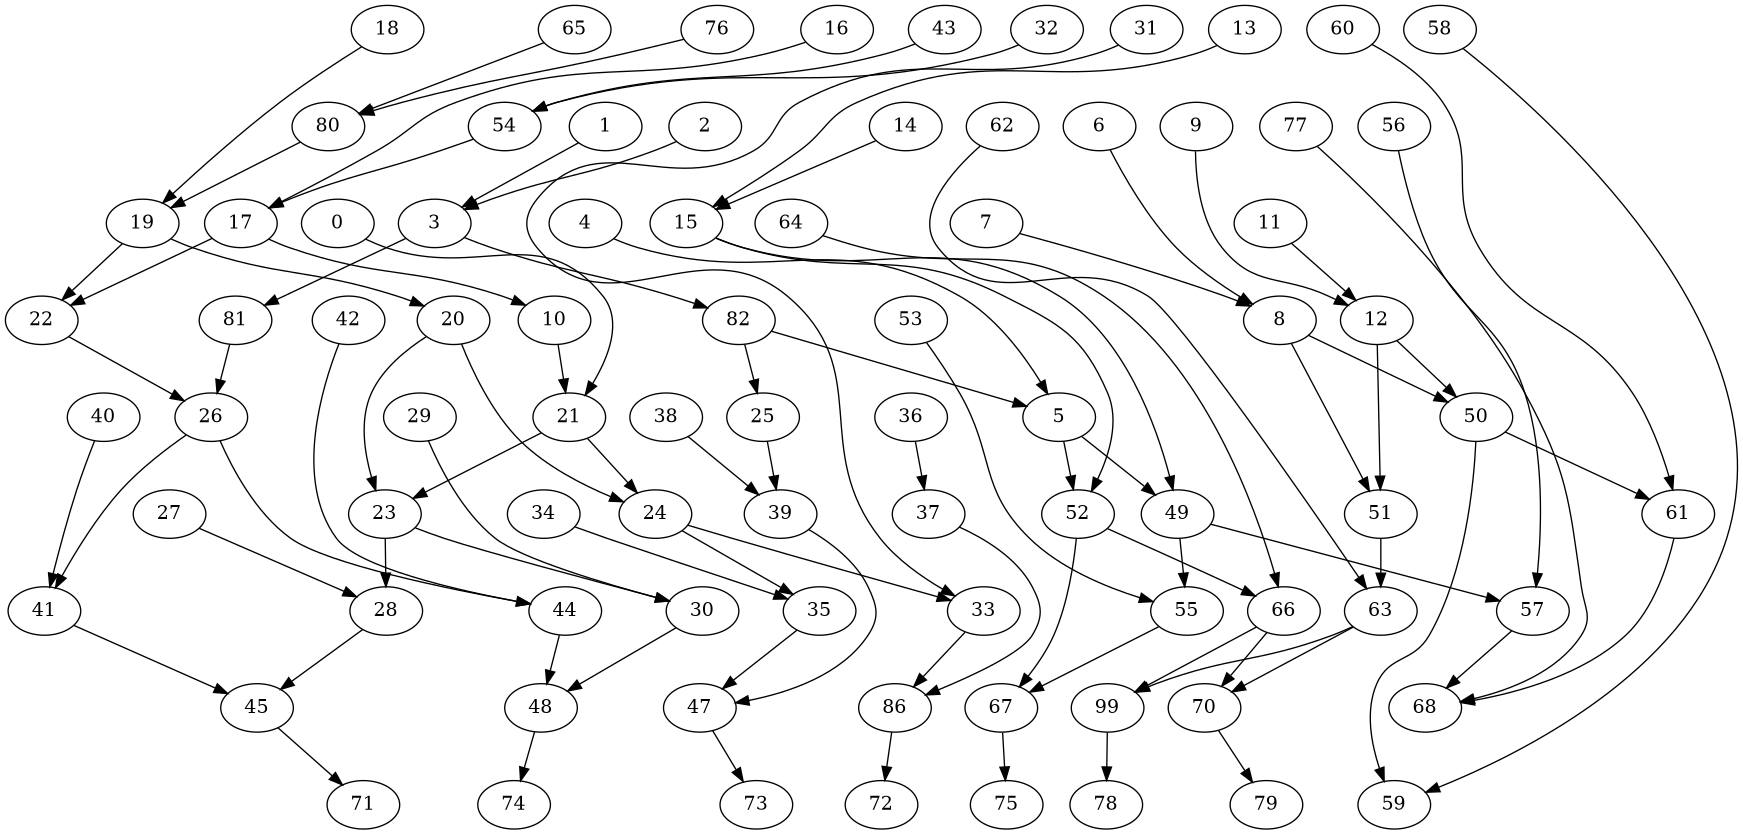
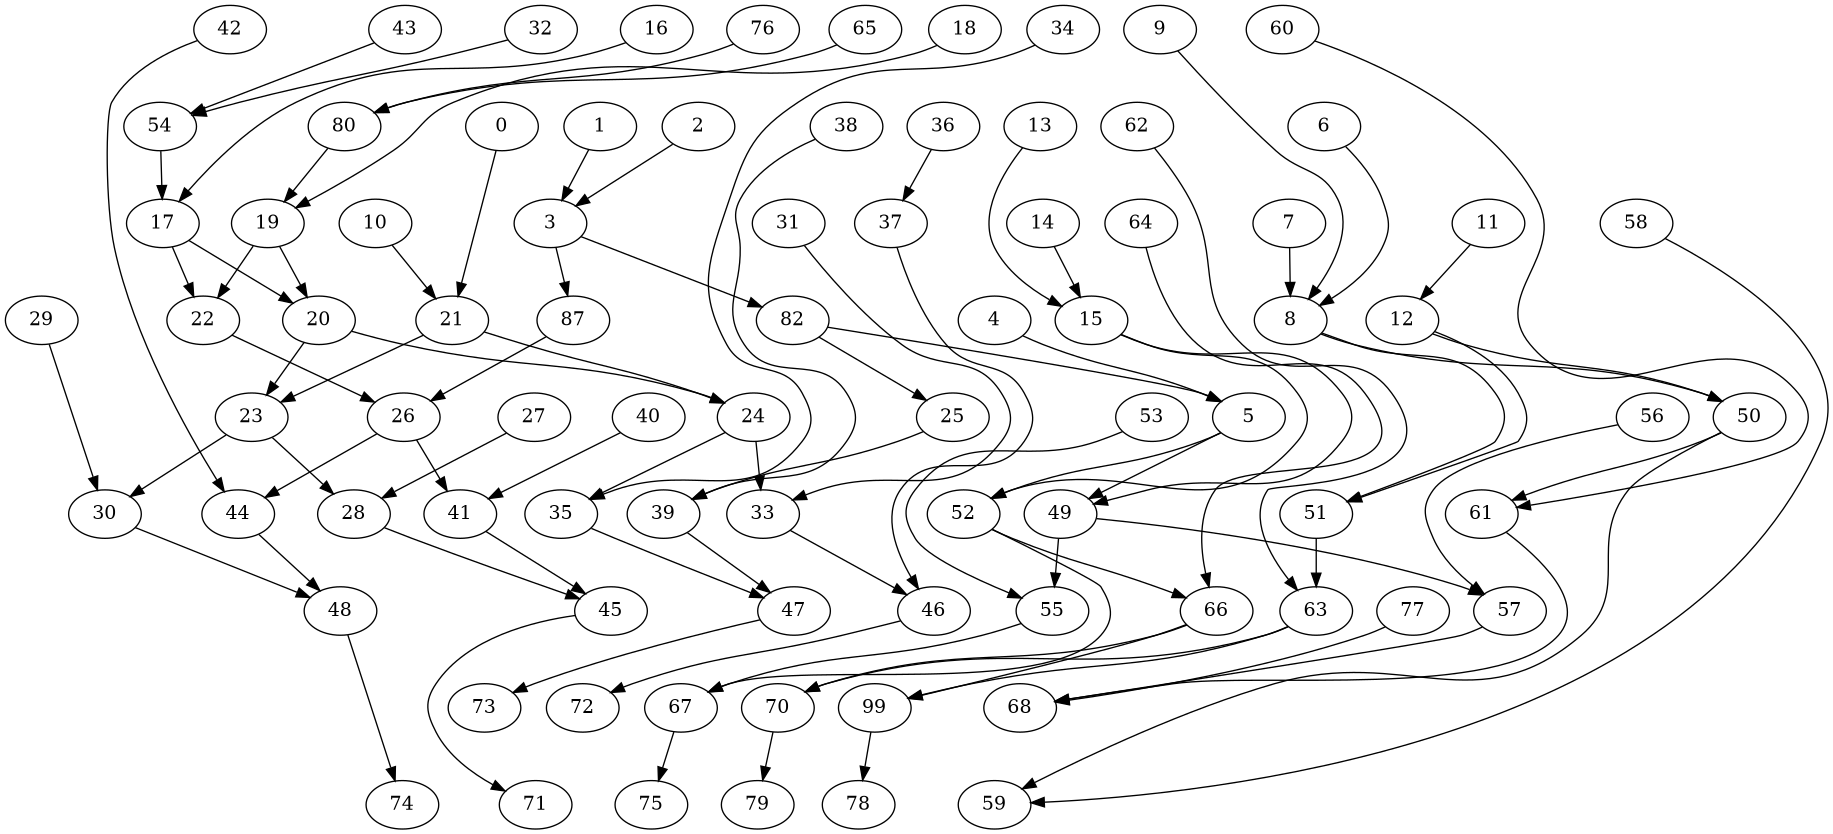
edge "9" -> "12": now "9" -> "8"
edge "17" -> "10": now "17" -> "20"
node "81": label "81" -> "87"
node "86": label "86" -> "46"
